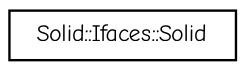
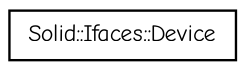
node "Solid::Ifaces::Solid": label "Solid::Ifaces::Solid" -> "Solid::Ifaces::Device"
